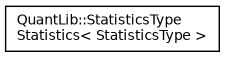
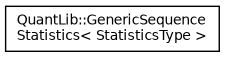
node "QuantLib::StatisticsType Statistics< StatisticsType >": label "QuantLib::StatisticsType Statistics< StatisticsType >" -> "QuantLib::GenericSequence Statistics< StatisticsType >"
